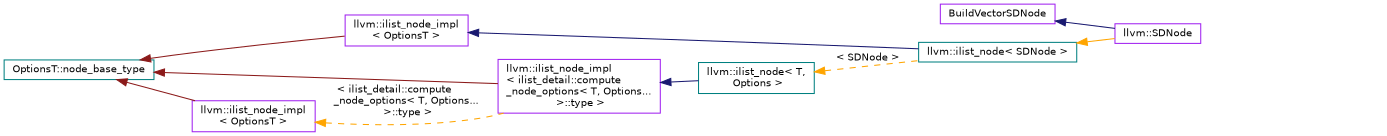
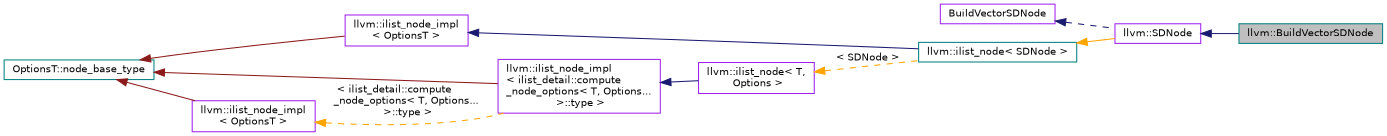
edge "llvm::SDNode" -> "BuildVectorSDNode": style solid -> dashed
node "llvm::BuildVectorSDNode": added
node "llvm::ilist_node< T, Options >": color teal -> purple
